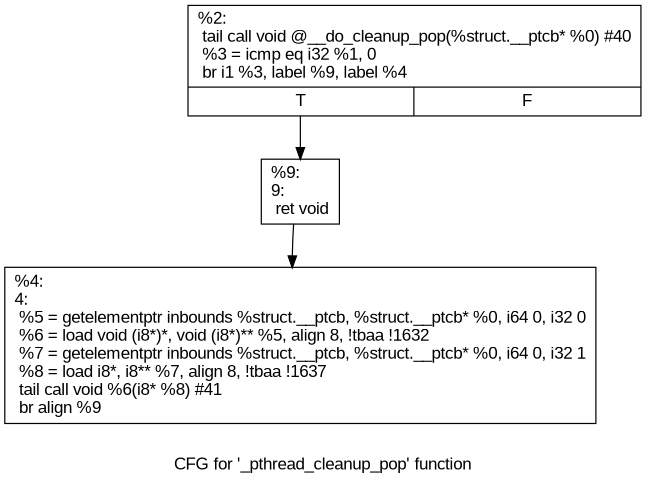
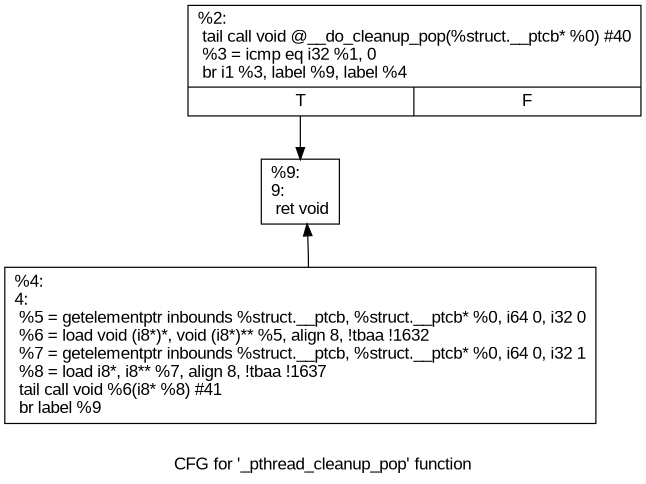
edge "%9:" -> "%4:": reversed
node "%4:": text "br align %9" -> "br label %9"
